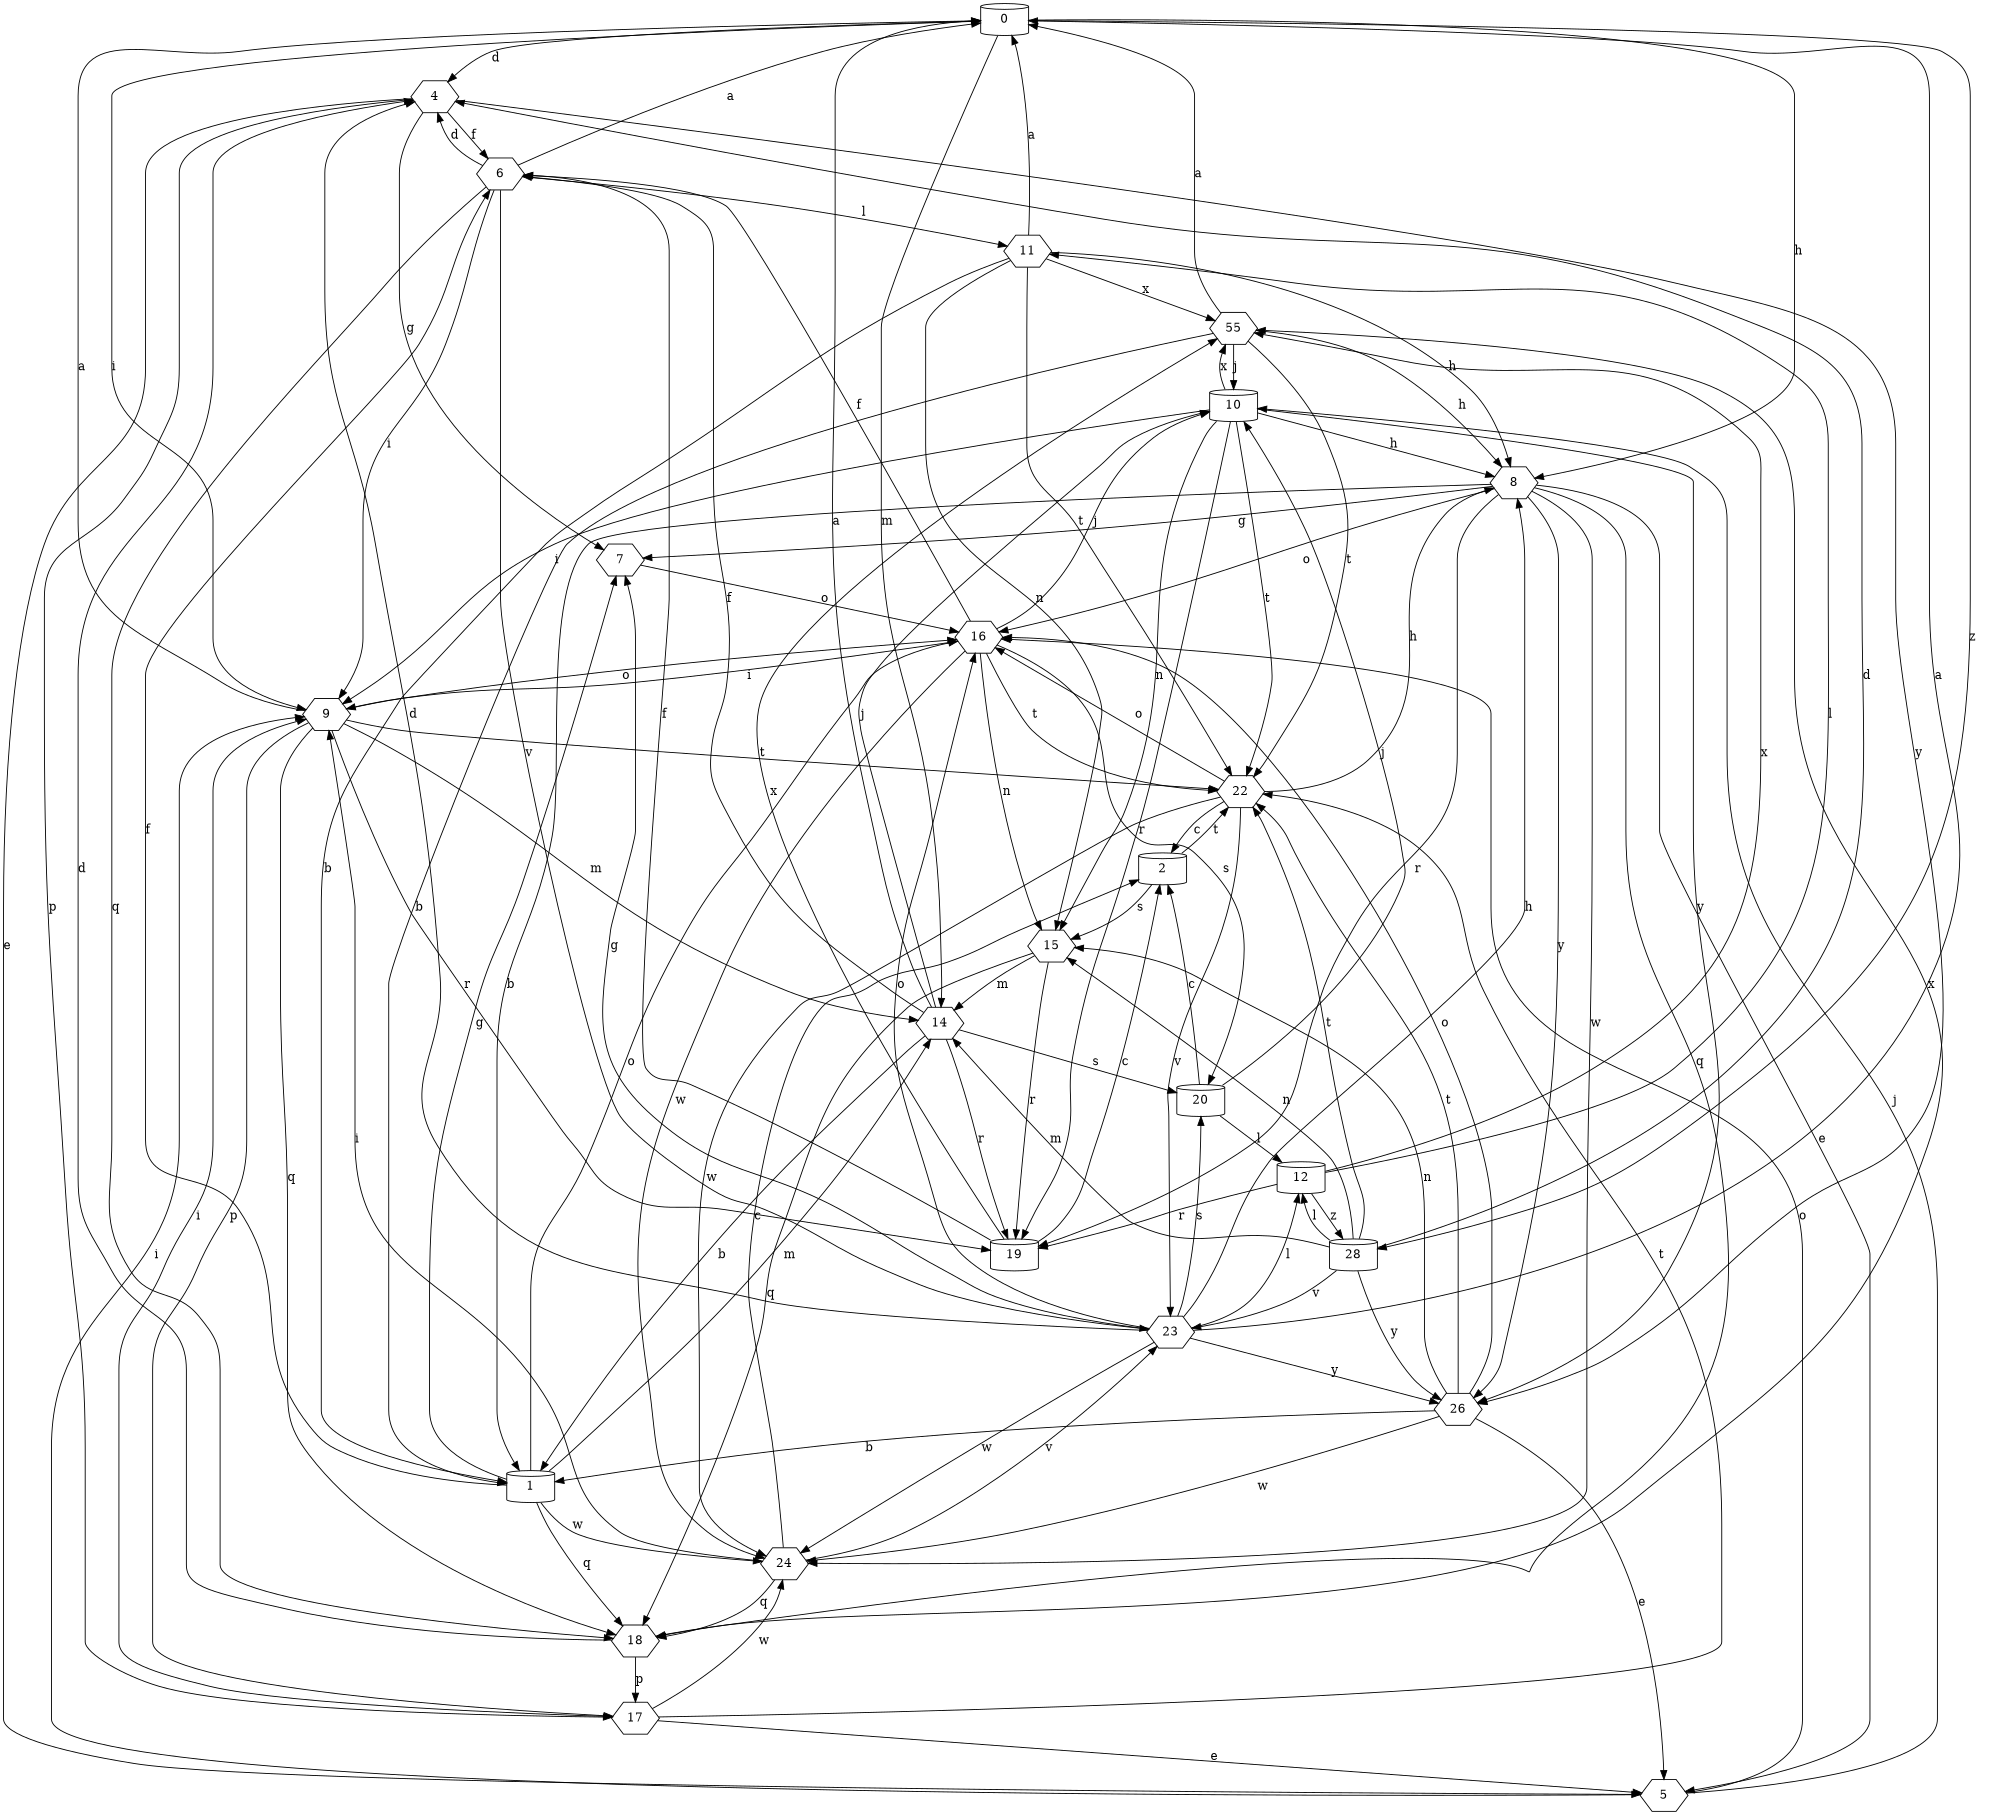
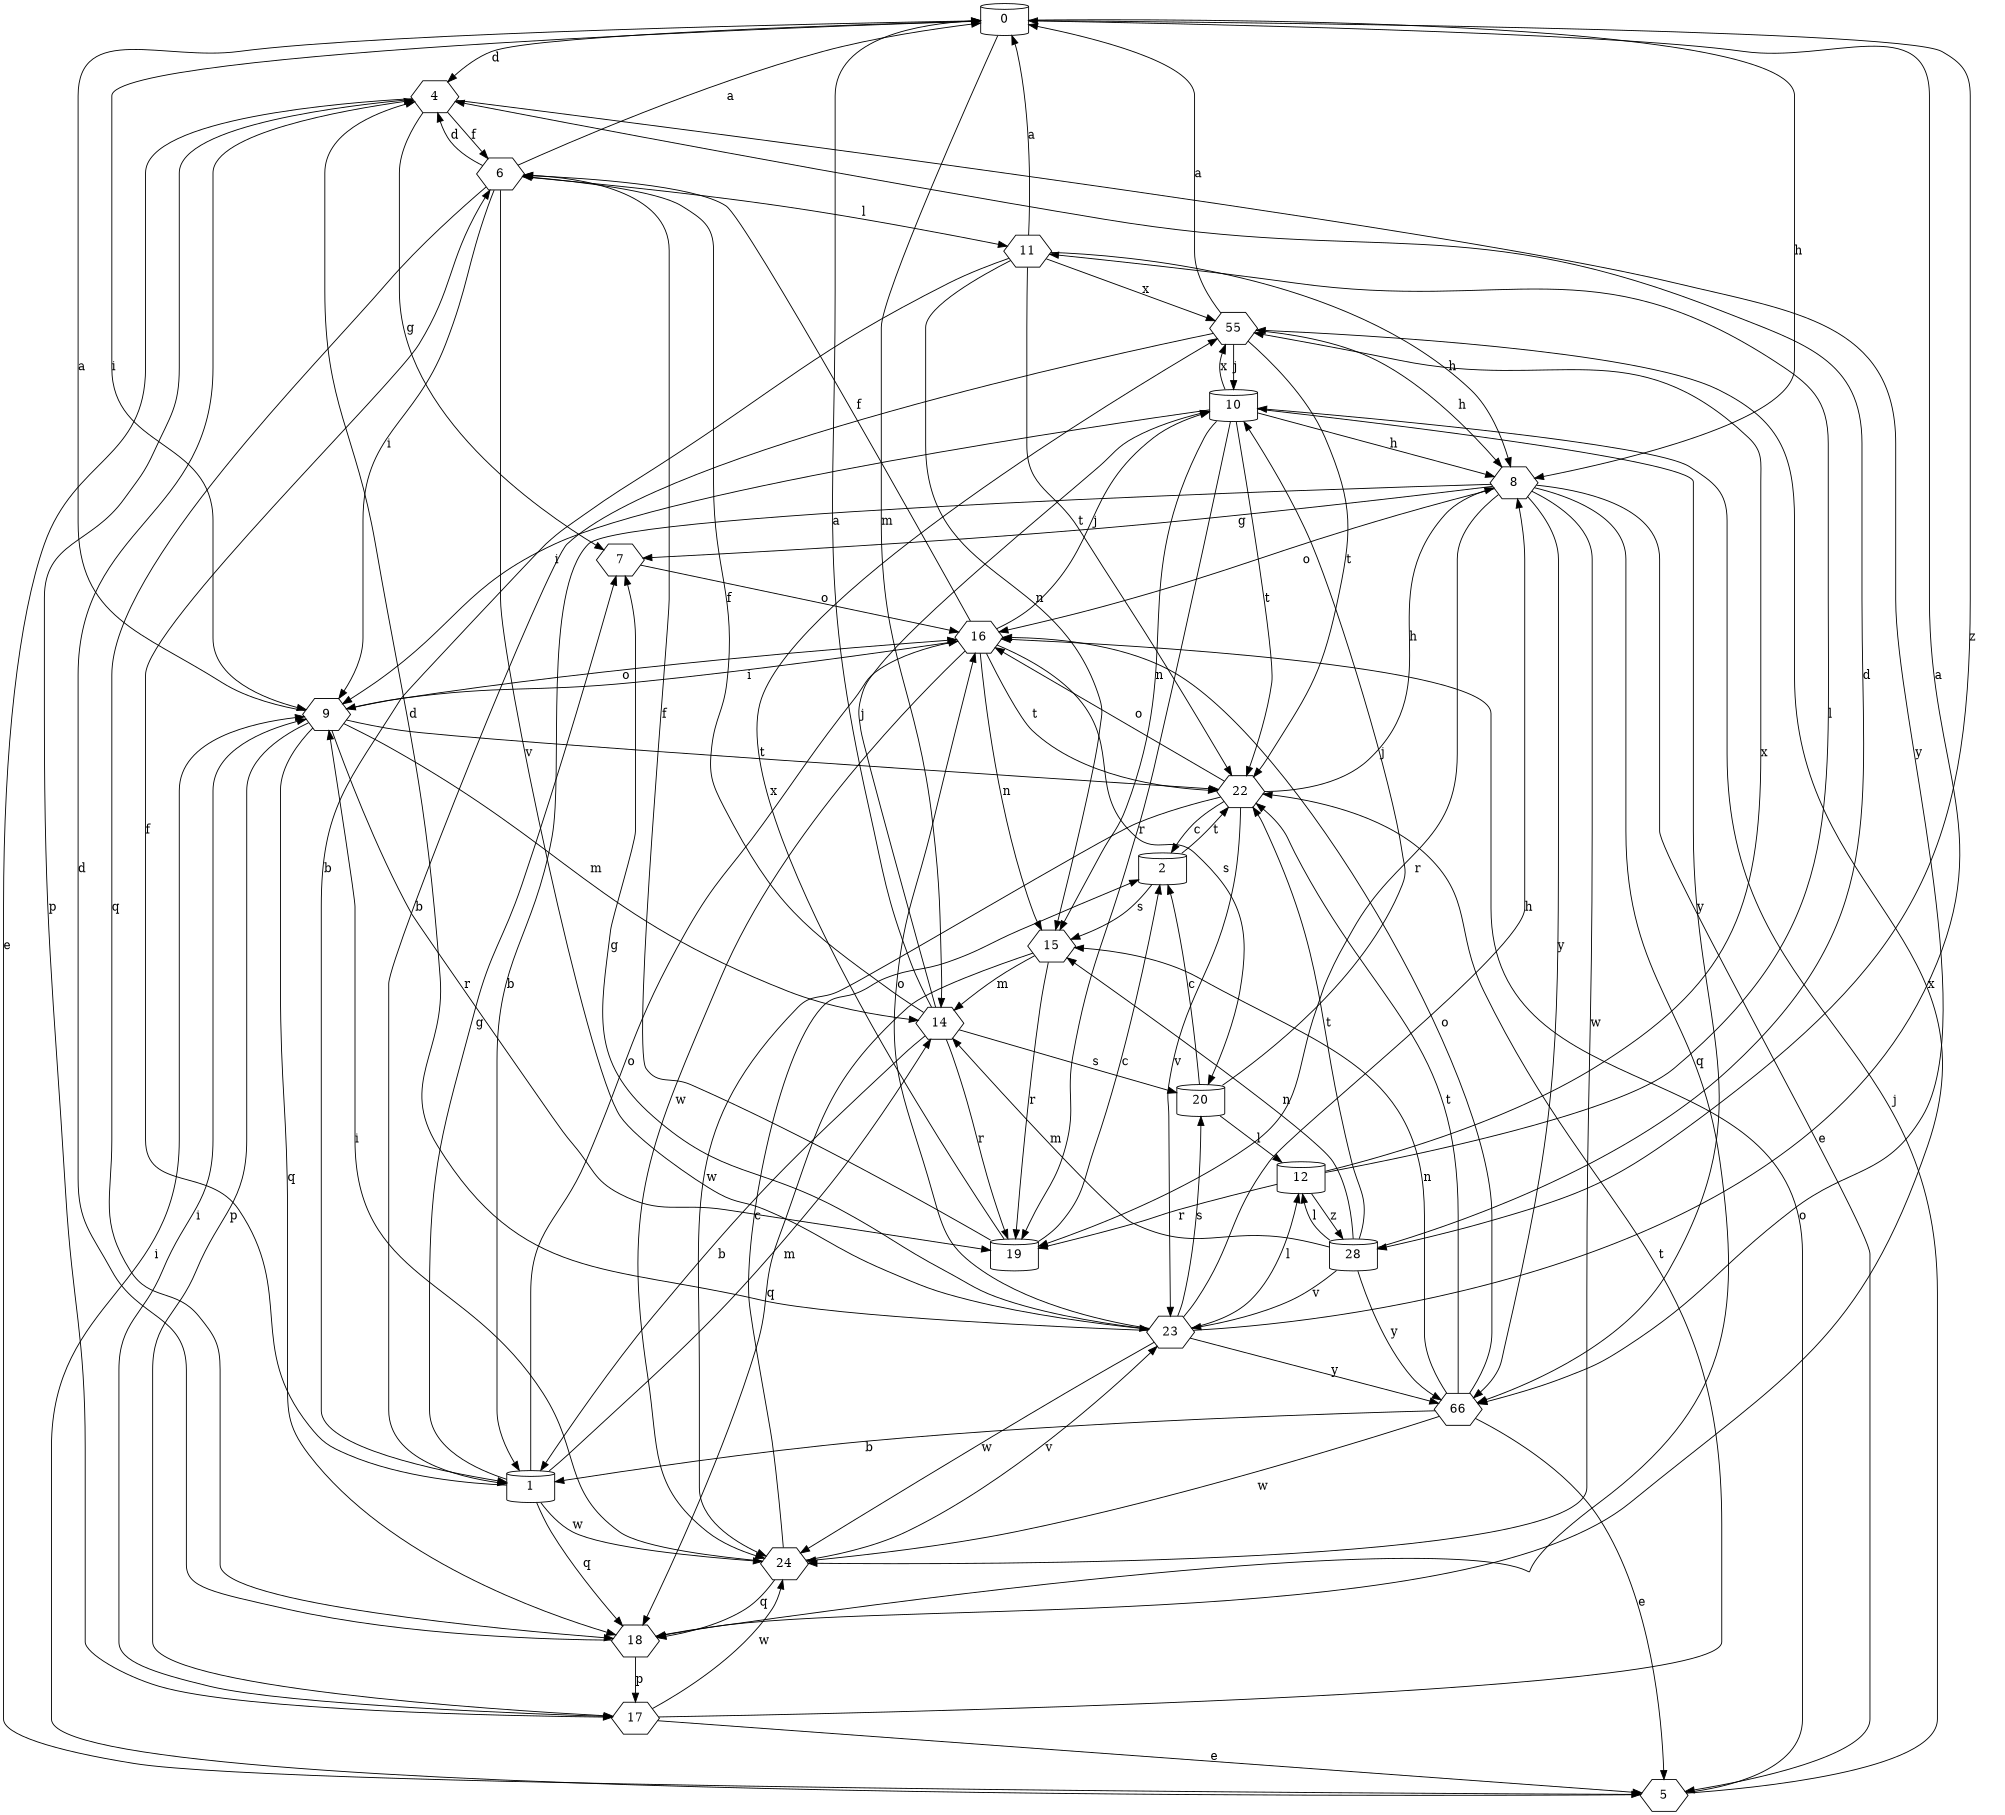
node "26": label "26" -> "66"
